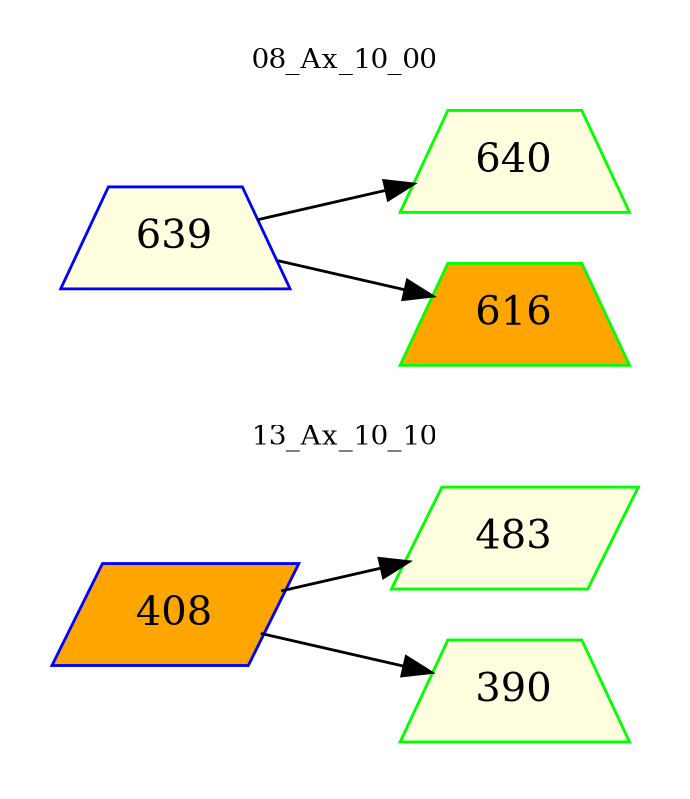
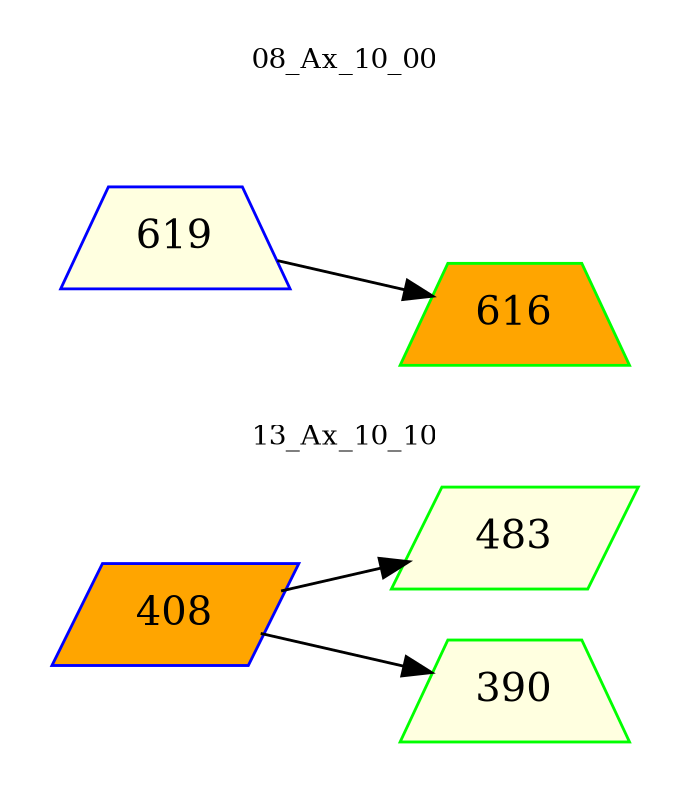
node "640": removed
node "639": label "639" -> "619"
